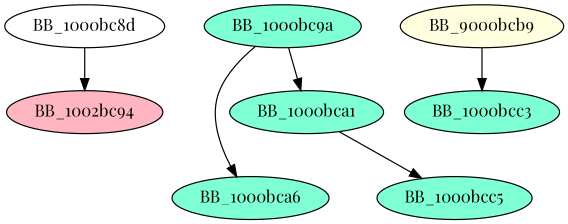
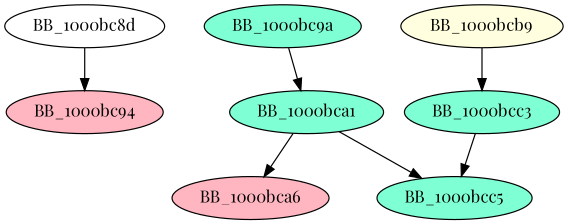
node "BB_9000bcb9": label "BB_9000bcb9" -> "BB_1000bcb9"
edge "BB_1000bc9a" -> "BB_1000bca6": now "BB_1000bca1" -> "BB_1000bca6"
node "BB_1002bc94": label "BB_1002bc94" -> "BB_1000bc94"
edge "BB_1000bcc3" -> "BB_1000bcc5": added
node "BB_1000bca6": fillcolor aquamarine -> lightpink
